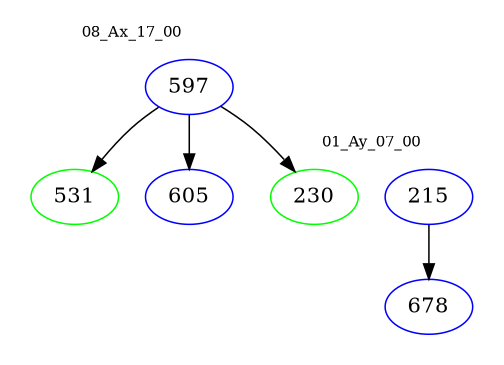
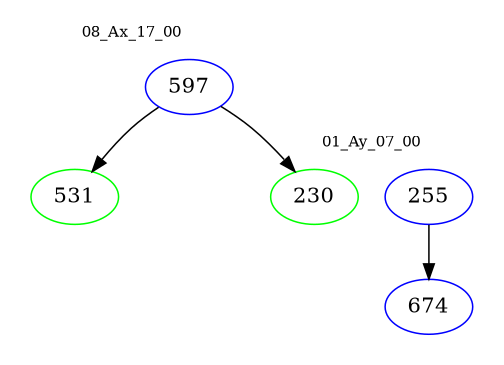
node "605": removed
node "215": label "215" -> "255"
node "678": label "678" -> "674"
